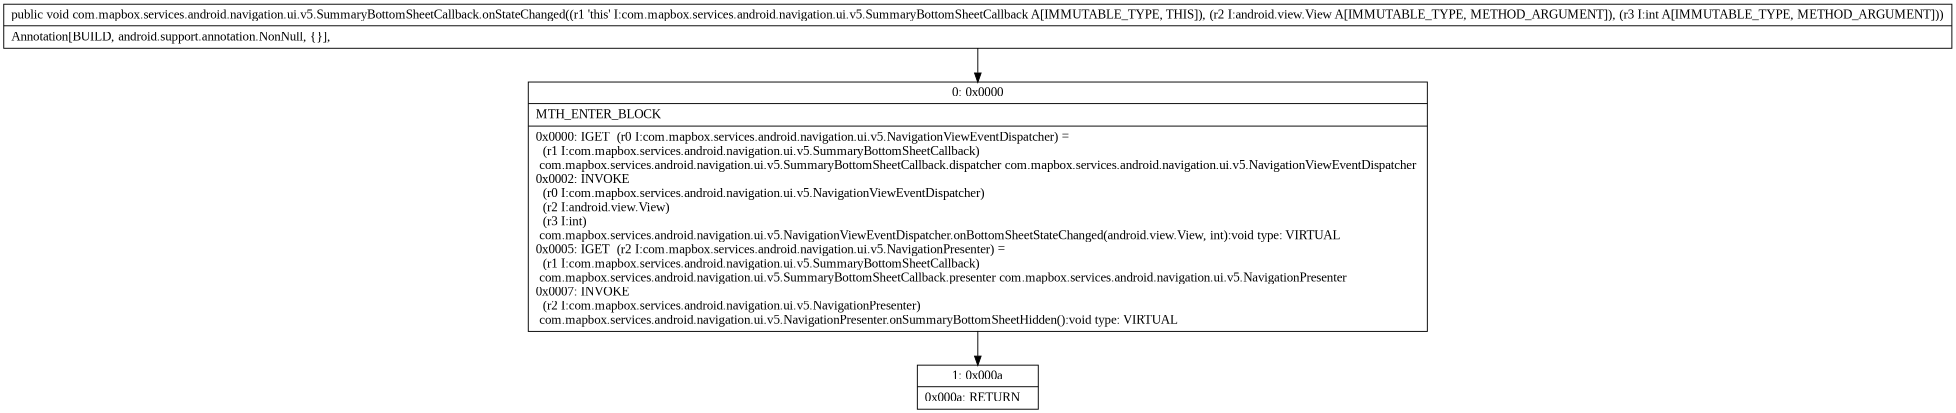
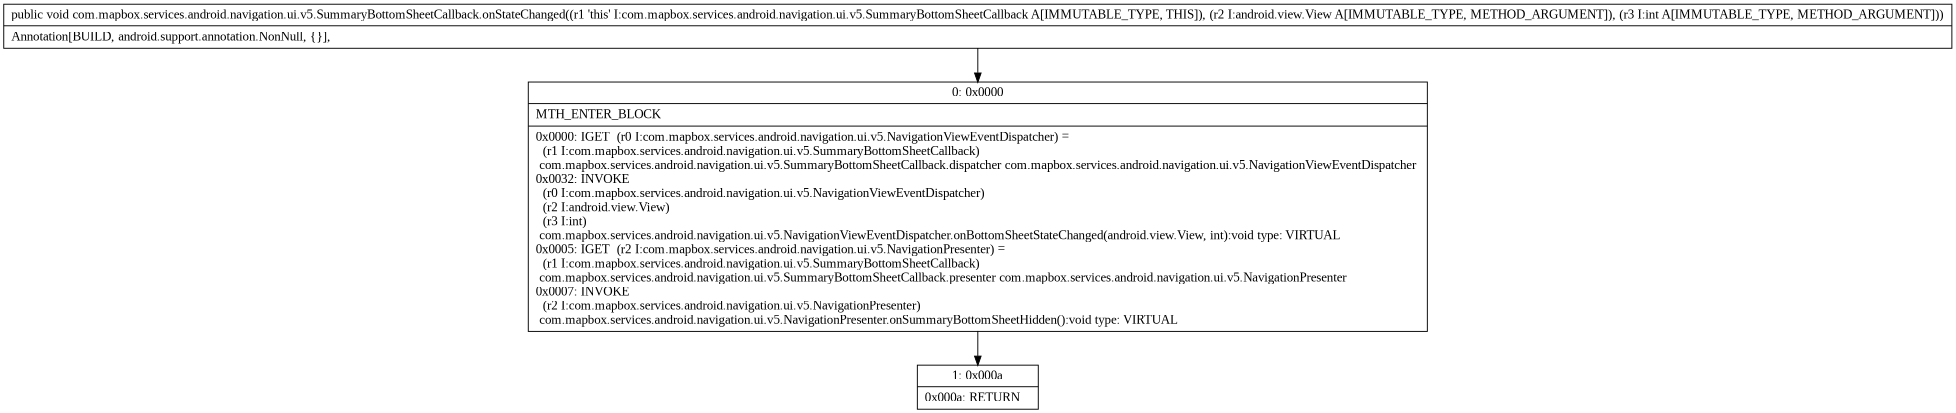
node "0: 0x0000": text "0x0002: INVOKE" -> "0x0032: INVOKE"
